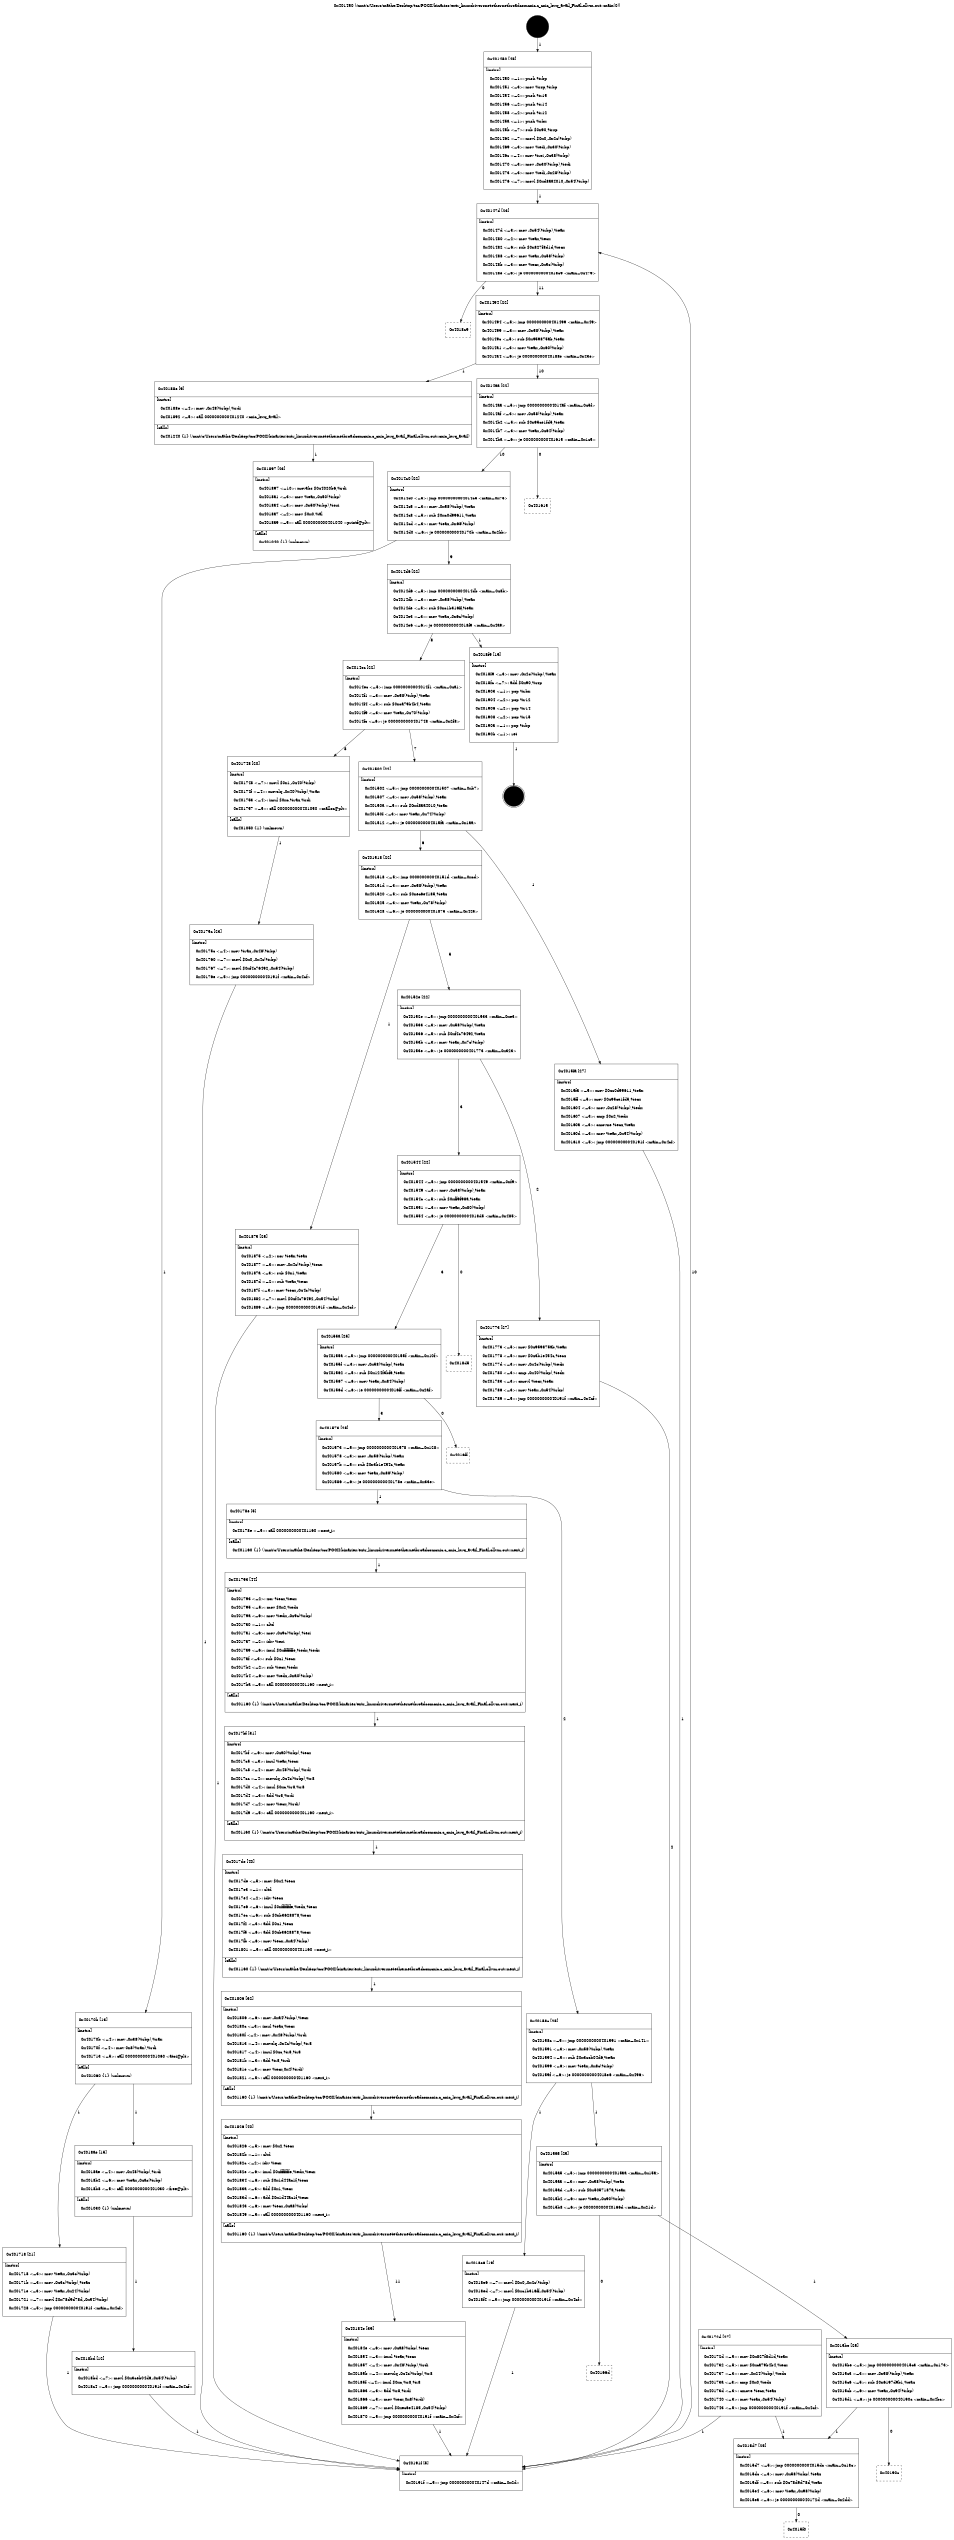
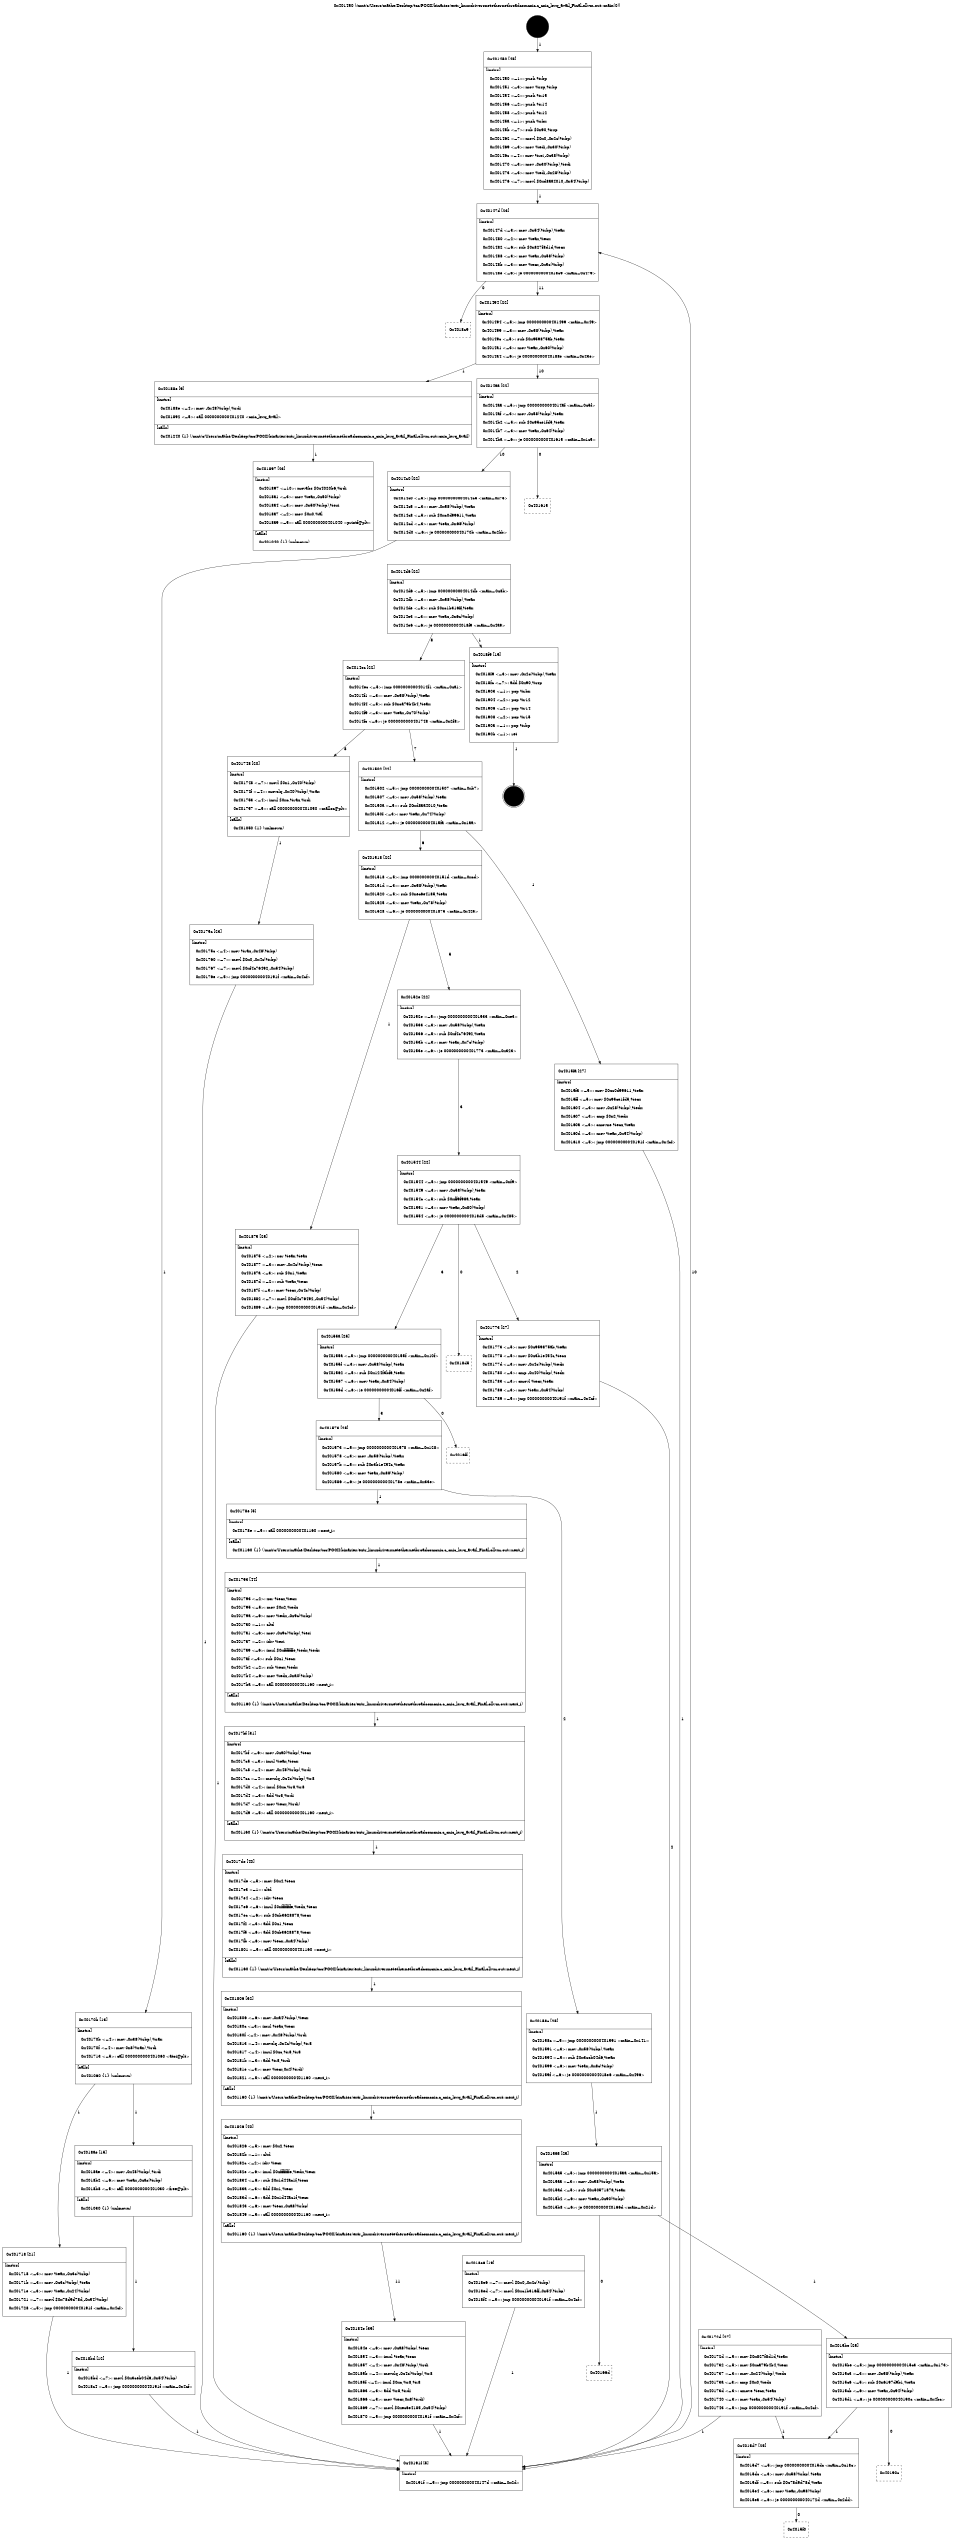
edge "0x4014c0 [22]" -> "0x4014d6 [22]": removed, label "9"
edge "0x40152e [22]" -> "0x401773 [27]": now "0x401544 [22]" -> "0x401773 [27]"
edge "0x40158c [25]" -> "0x4018e6 [19]": removed, label "1"
